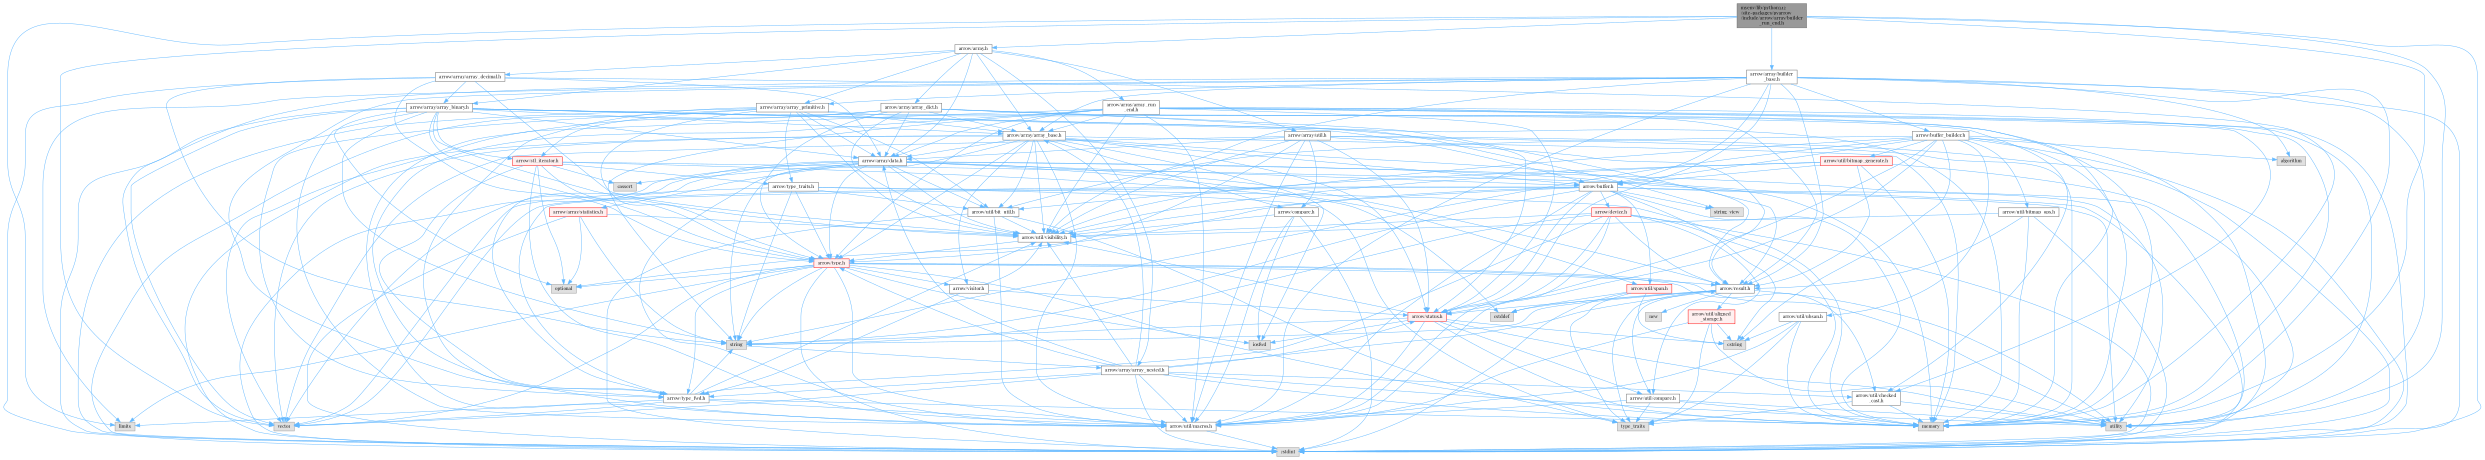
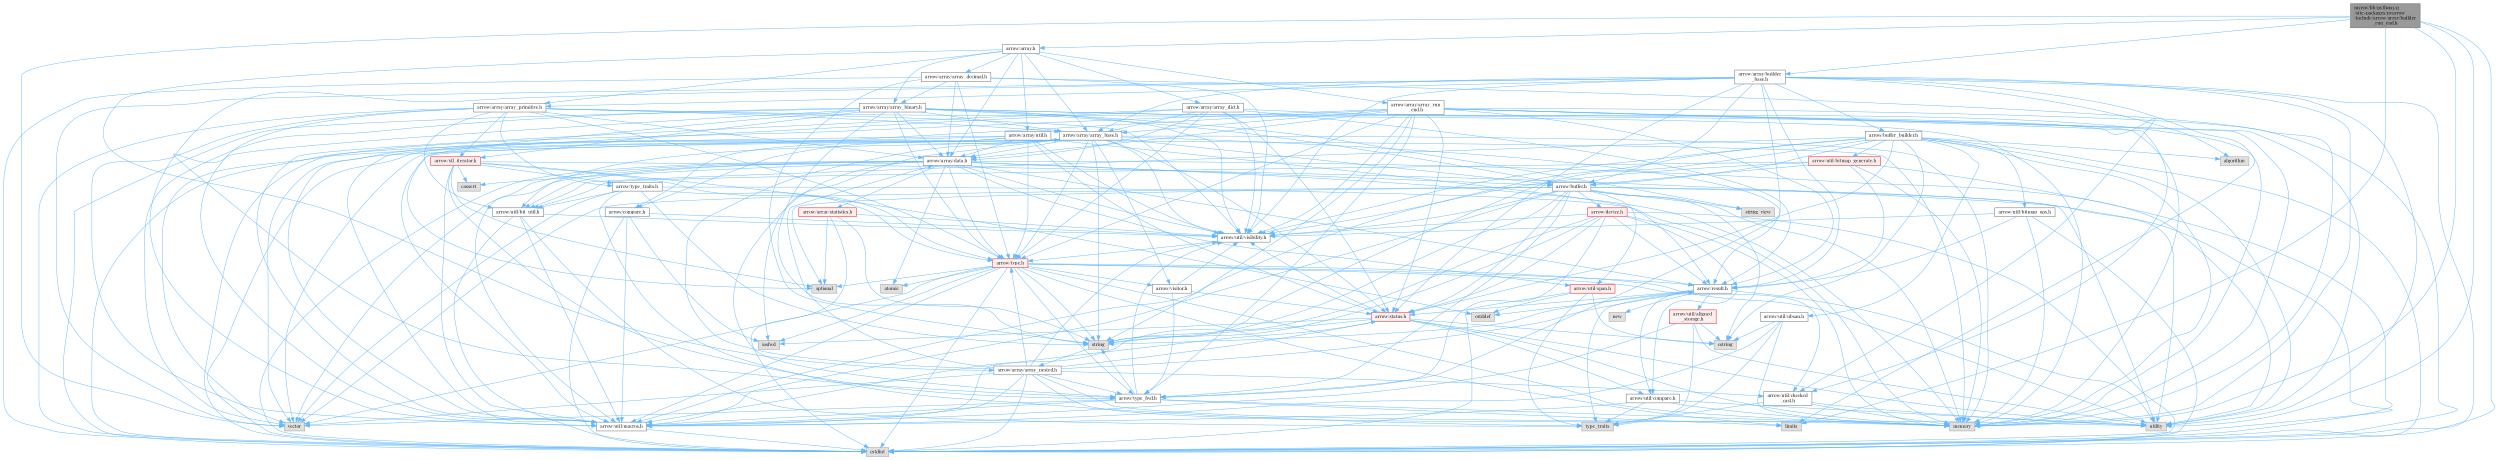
node "atomic": added
